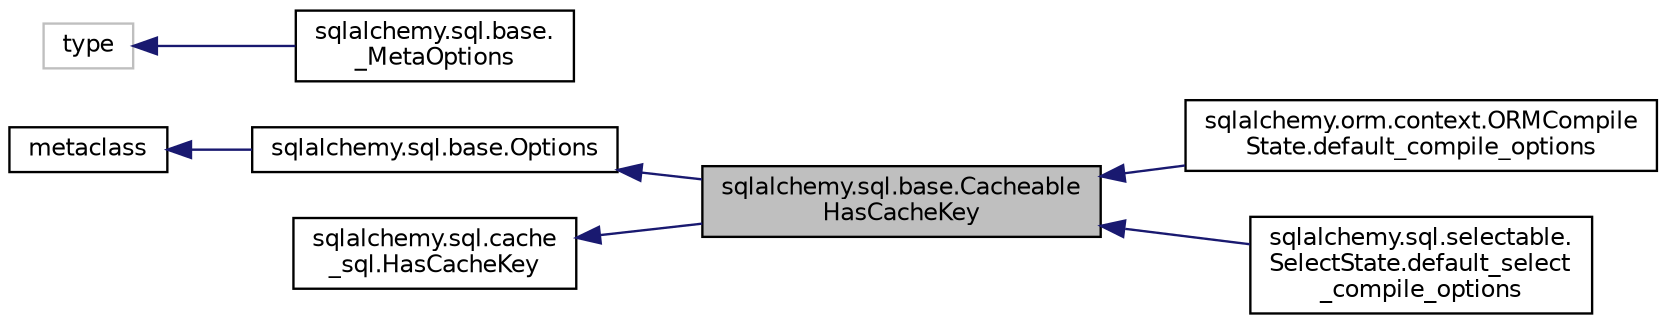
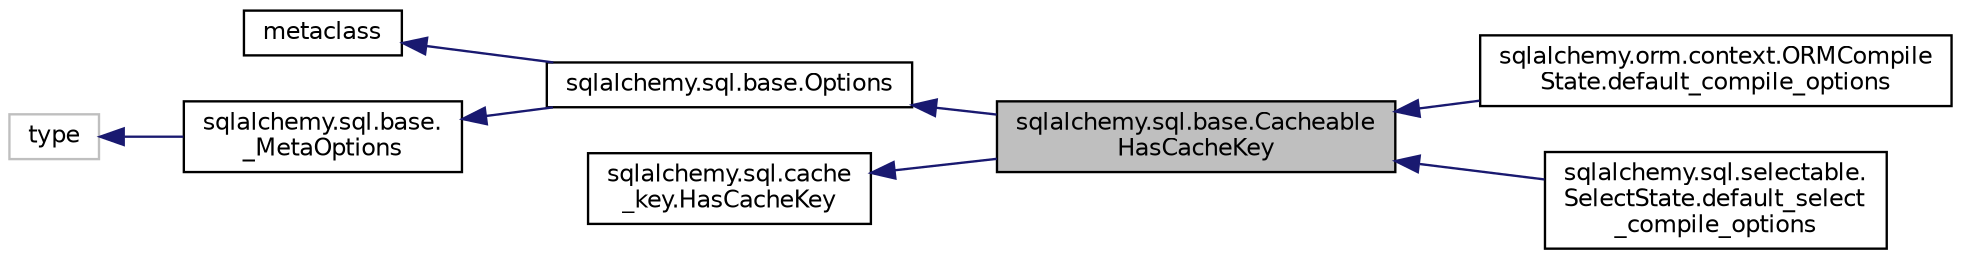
edge "sqlalchemy.sql.base.Options" -> "sqlalchemy.sql.base. _MetaOptions": added
node "sqlalchemy.sql.cache _sql.HasCacheKey": label "sqlalchemy.sql.cache _sql.HasCacheKey" -> "sqlalchemy.sql.cache _key.HasCacheKey"
